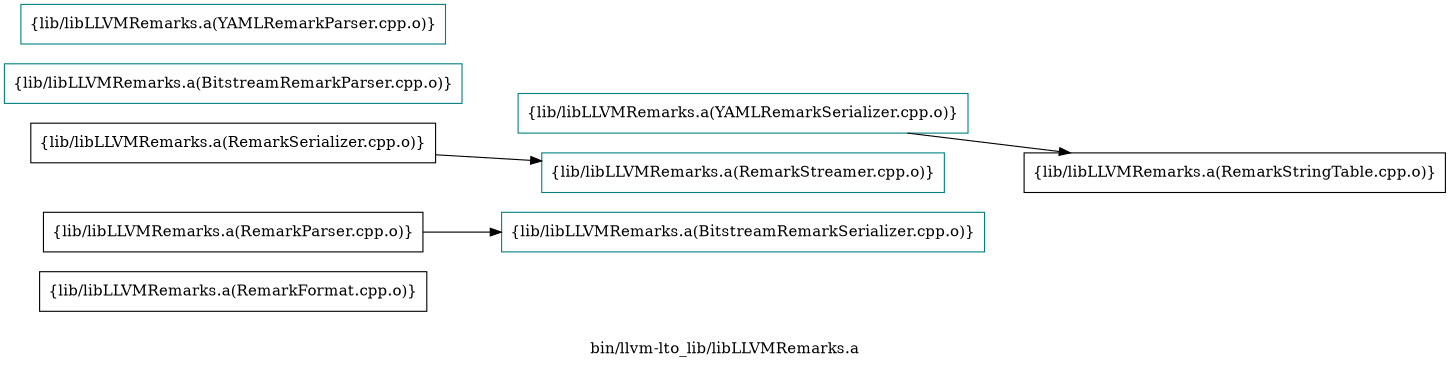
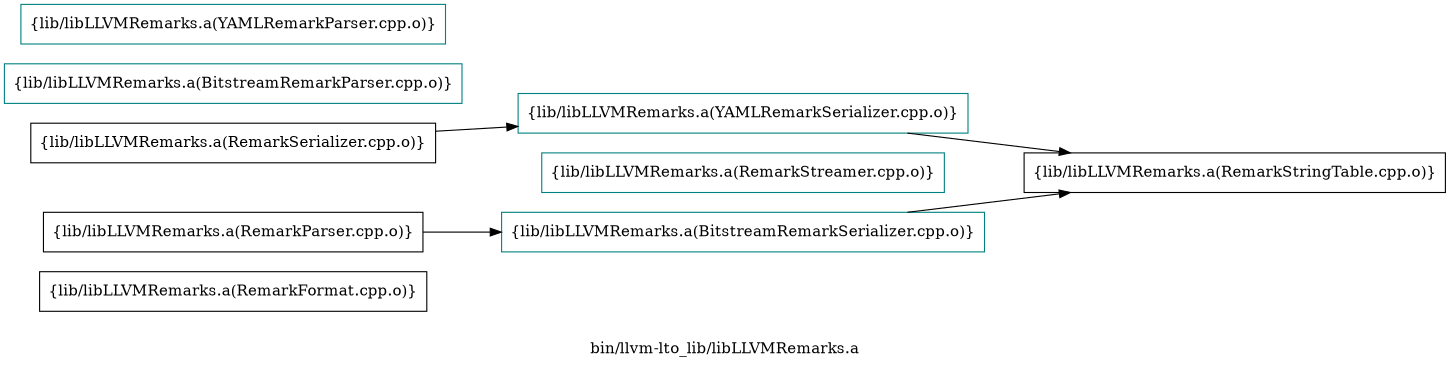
edge "{lib/libLLVMRemarks.a(RemarkSerializer.cpp.o)}" -> "{lib/libLLVMRemarks.a(RemarkStreamer.cpp.o)}": now "{lib/libLLVMRemarks.a(RemarkSerializer.cpp.o)}" -> "{lib/libLLVMRemarks.a(YAMLRemarkSerializer.cpp.o)}"
edge "{lib/libLLVMRemarks.a(BitstreamRemarkSerializer.cpp.o)}" -> "{lib/libLLVMRemarks.a(RemarkStringTable.cpp.o)}": added
